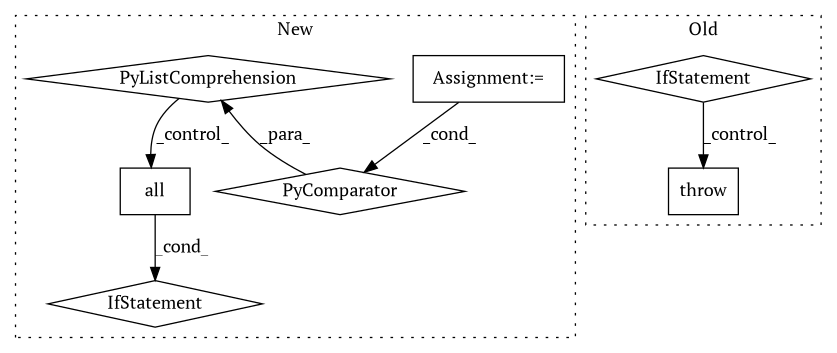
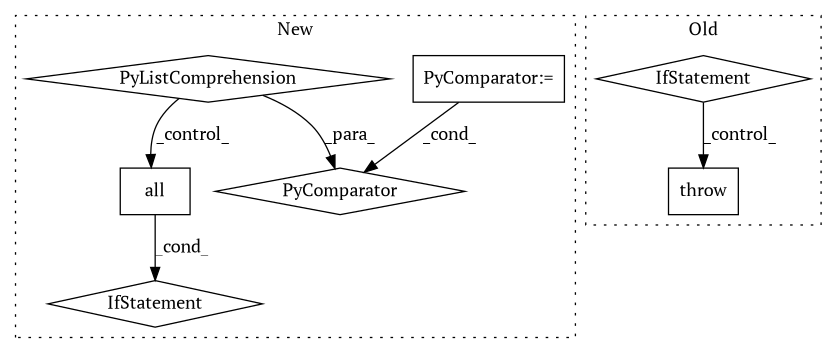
node "Assignment:=": label "Assignment:=" -> "PyComparator:="
edge "PyComparator" -> "PyListComprehension": reversed
